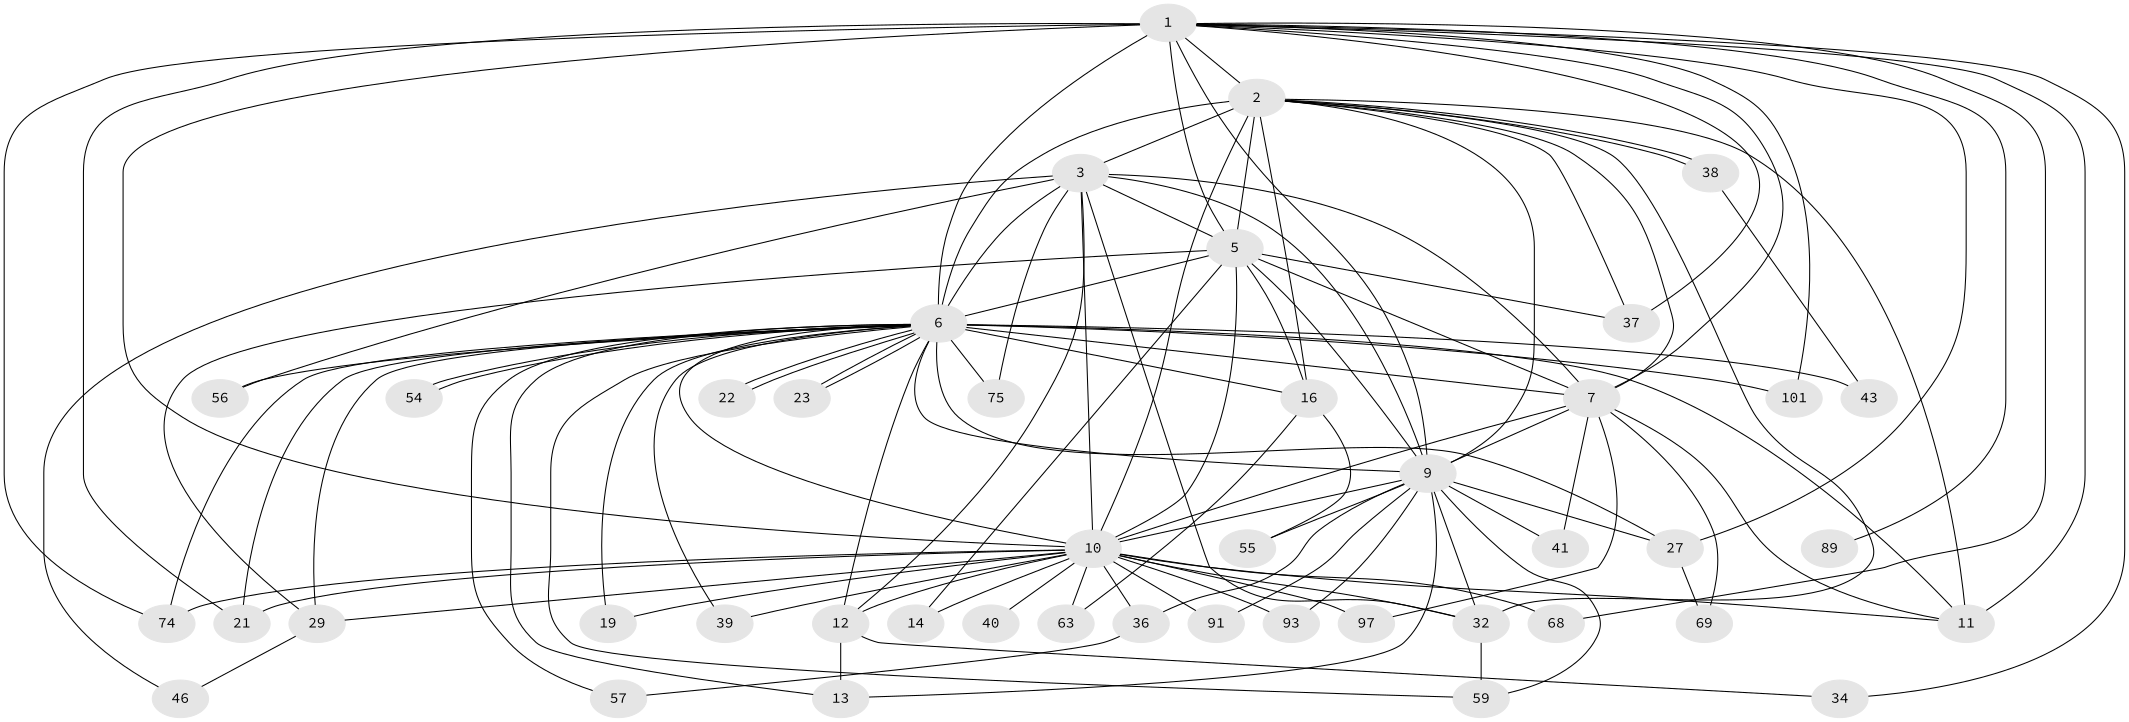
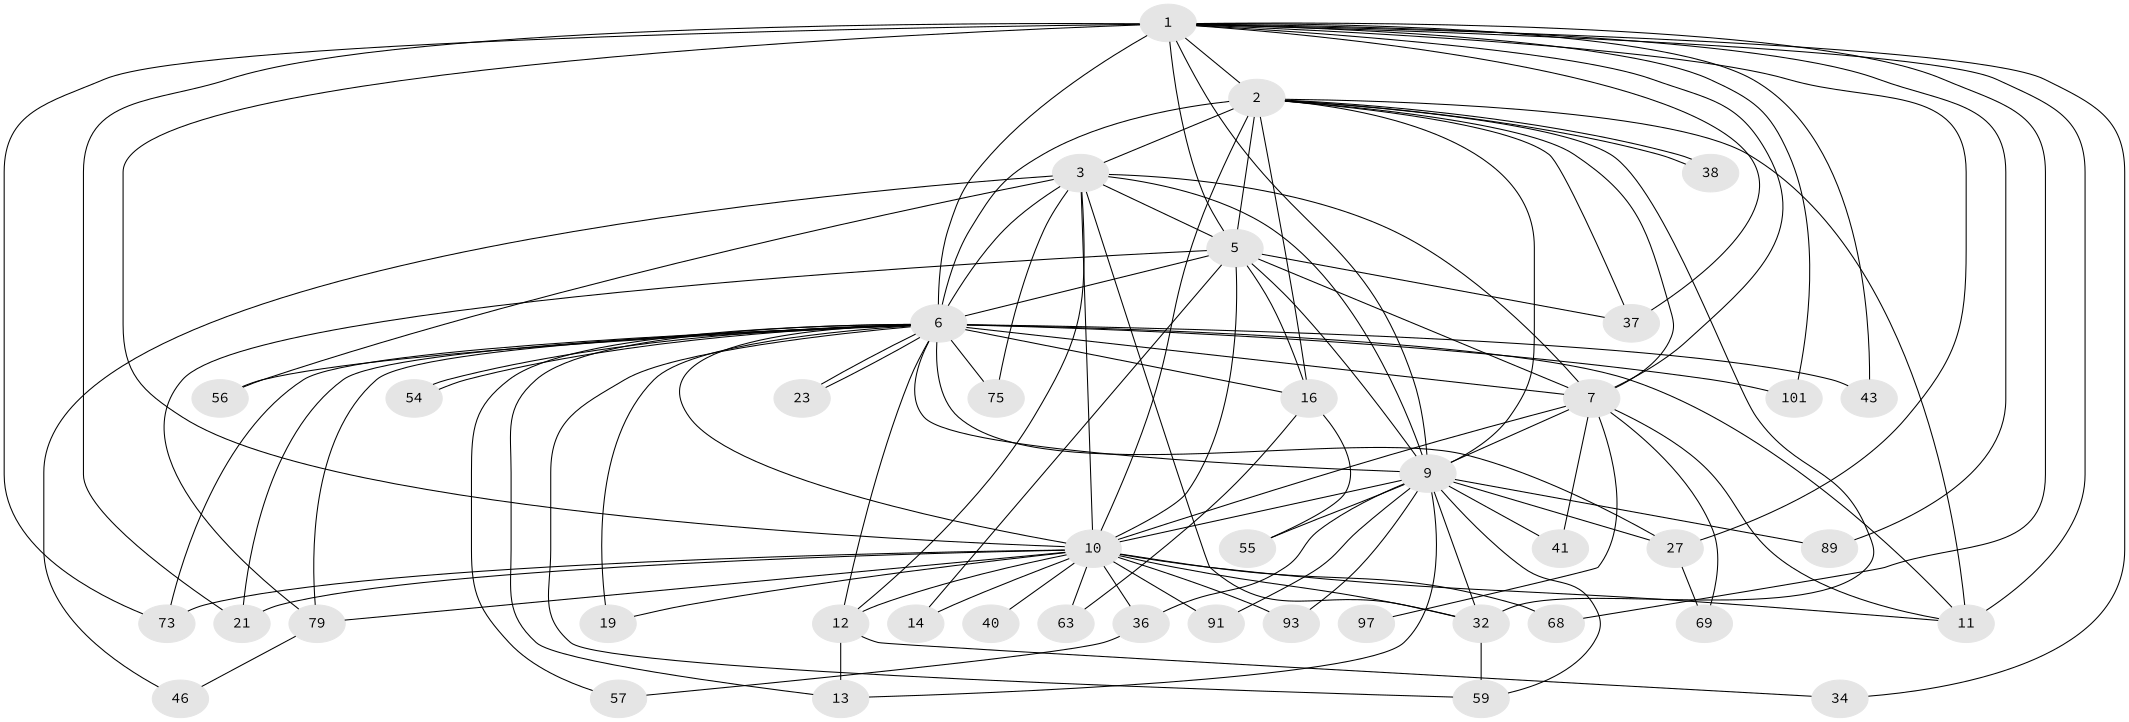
edge "38" -- "43": now "1" -- "43"
node "22": removed
edge "9" -- "89": added
edge "10" -- "97": removed
node "74": label "74" -> "73"
node "29": label "29" -> "79"
node "39": removed
